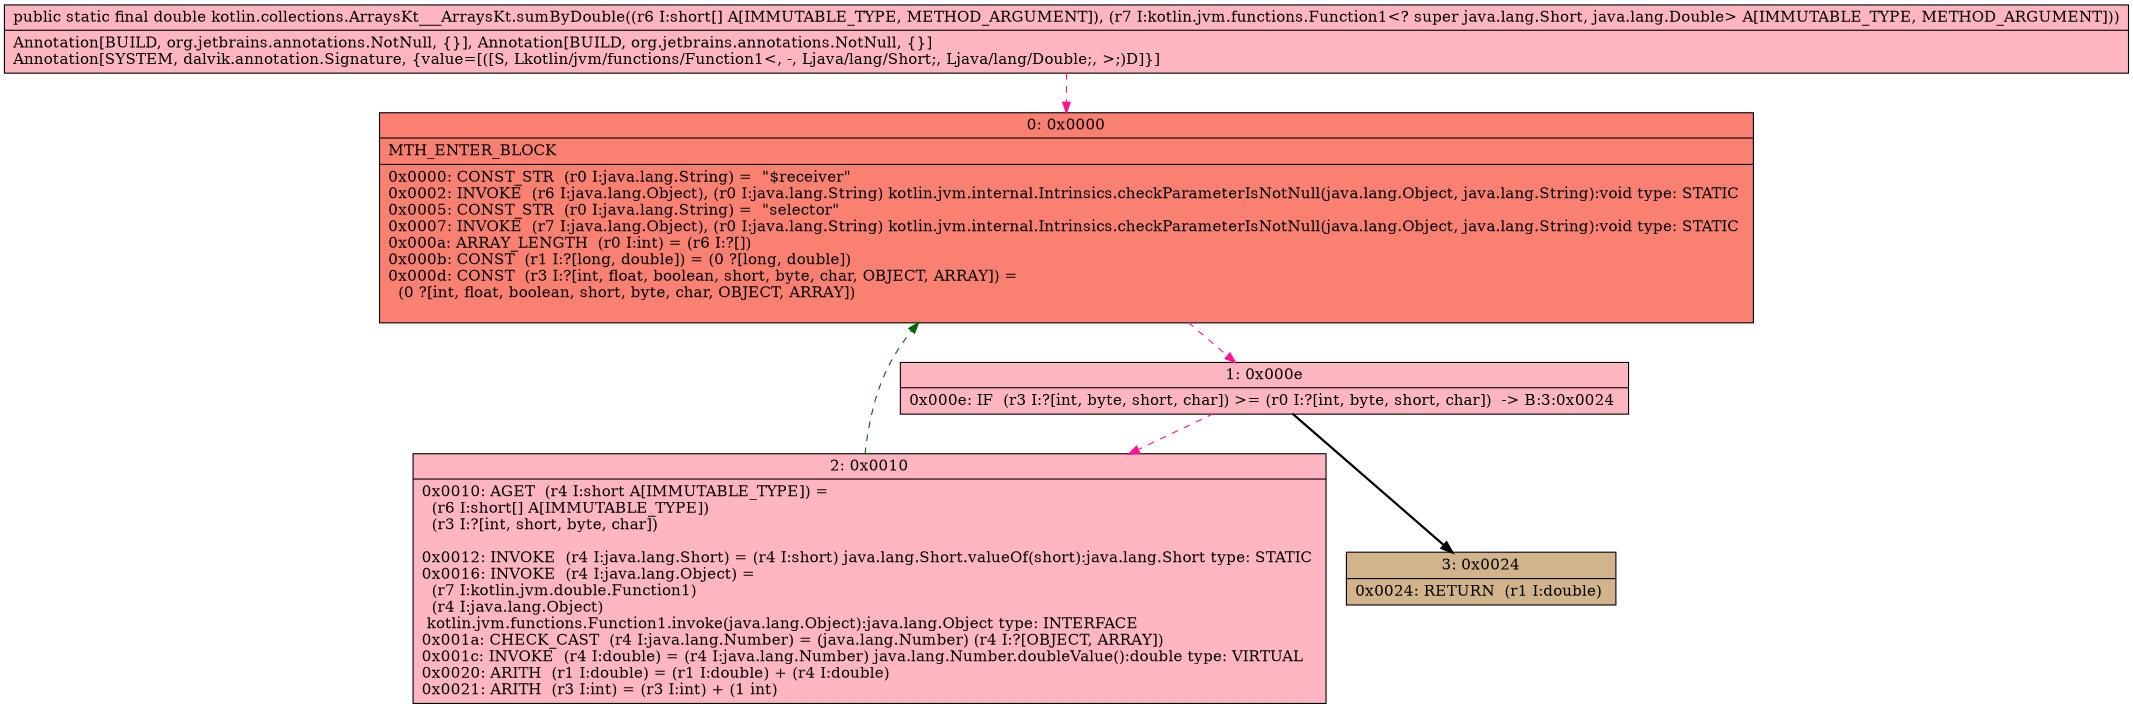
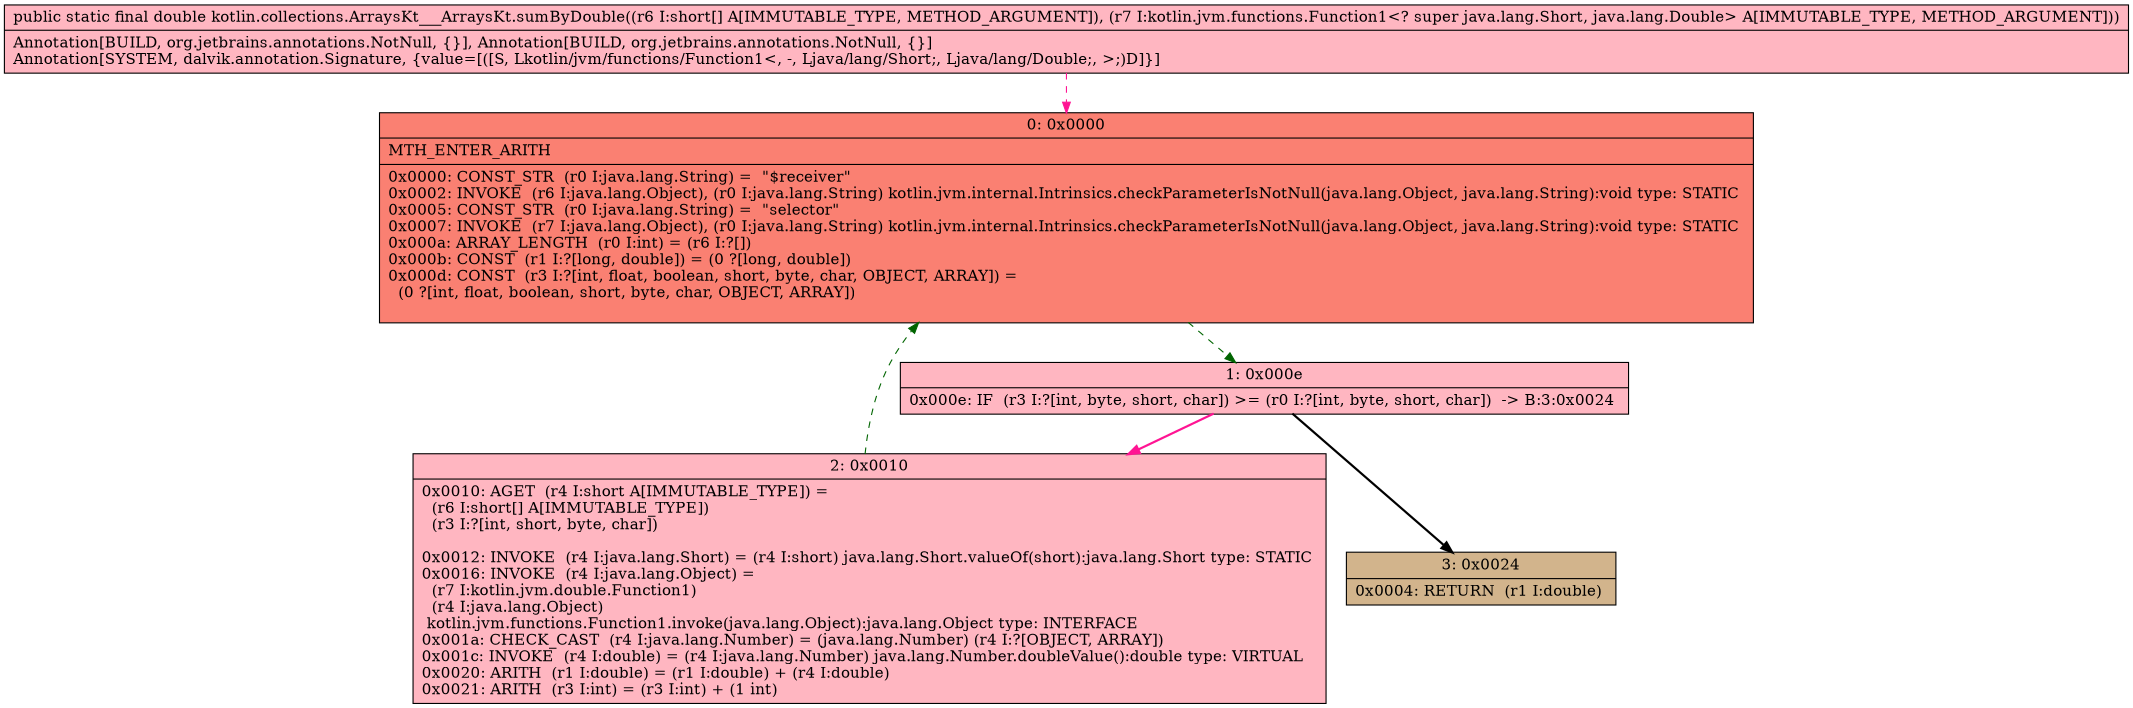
node "0: 0x0000": text "MTH_ENTER_BLOCK" -> "MTH_ENTER_ARITH"
edge "0: 0x0000" -> "1: 0x000e": color deeppink -> darkgreen
edge "1: 0x000e" -> "2: 0x0010": style dashed -> bold
node "3: 0x0024": text "0x0024: RETURN  (r1 I:double)" -> "0x0004: RETURN  (r1 I:double)"
